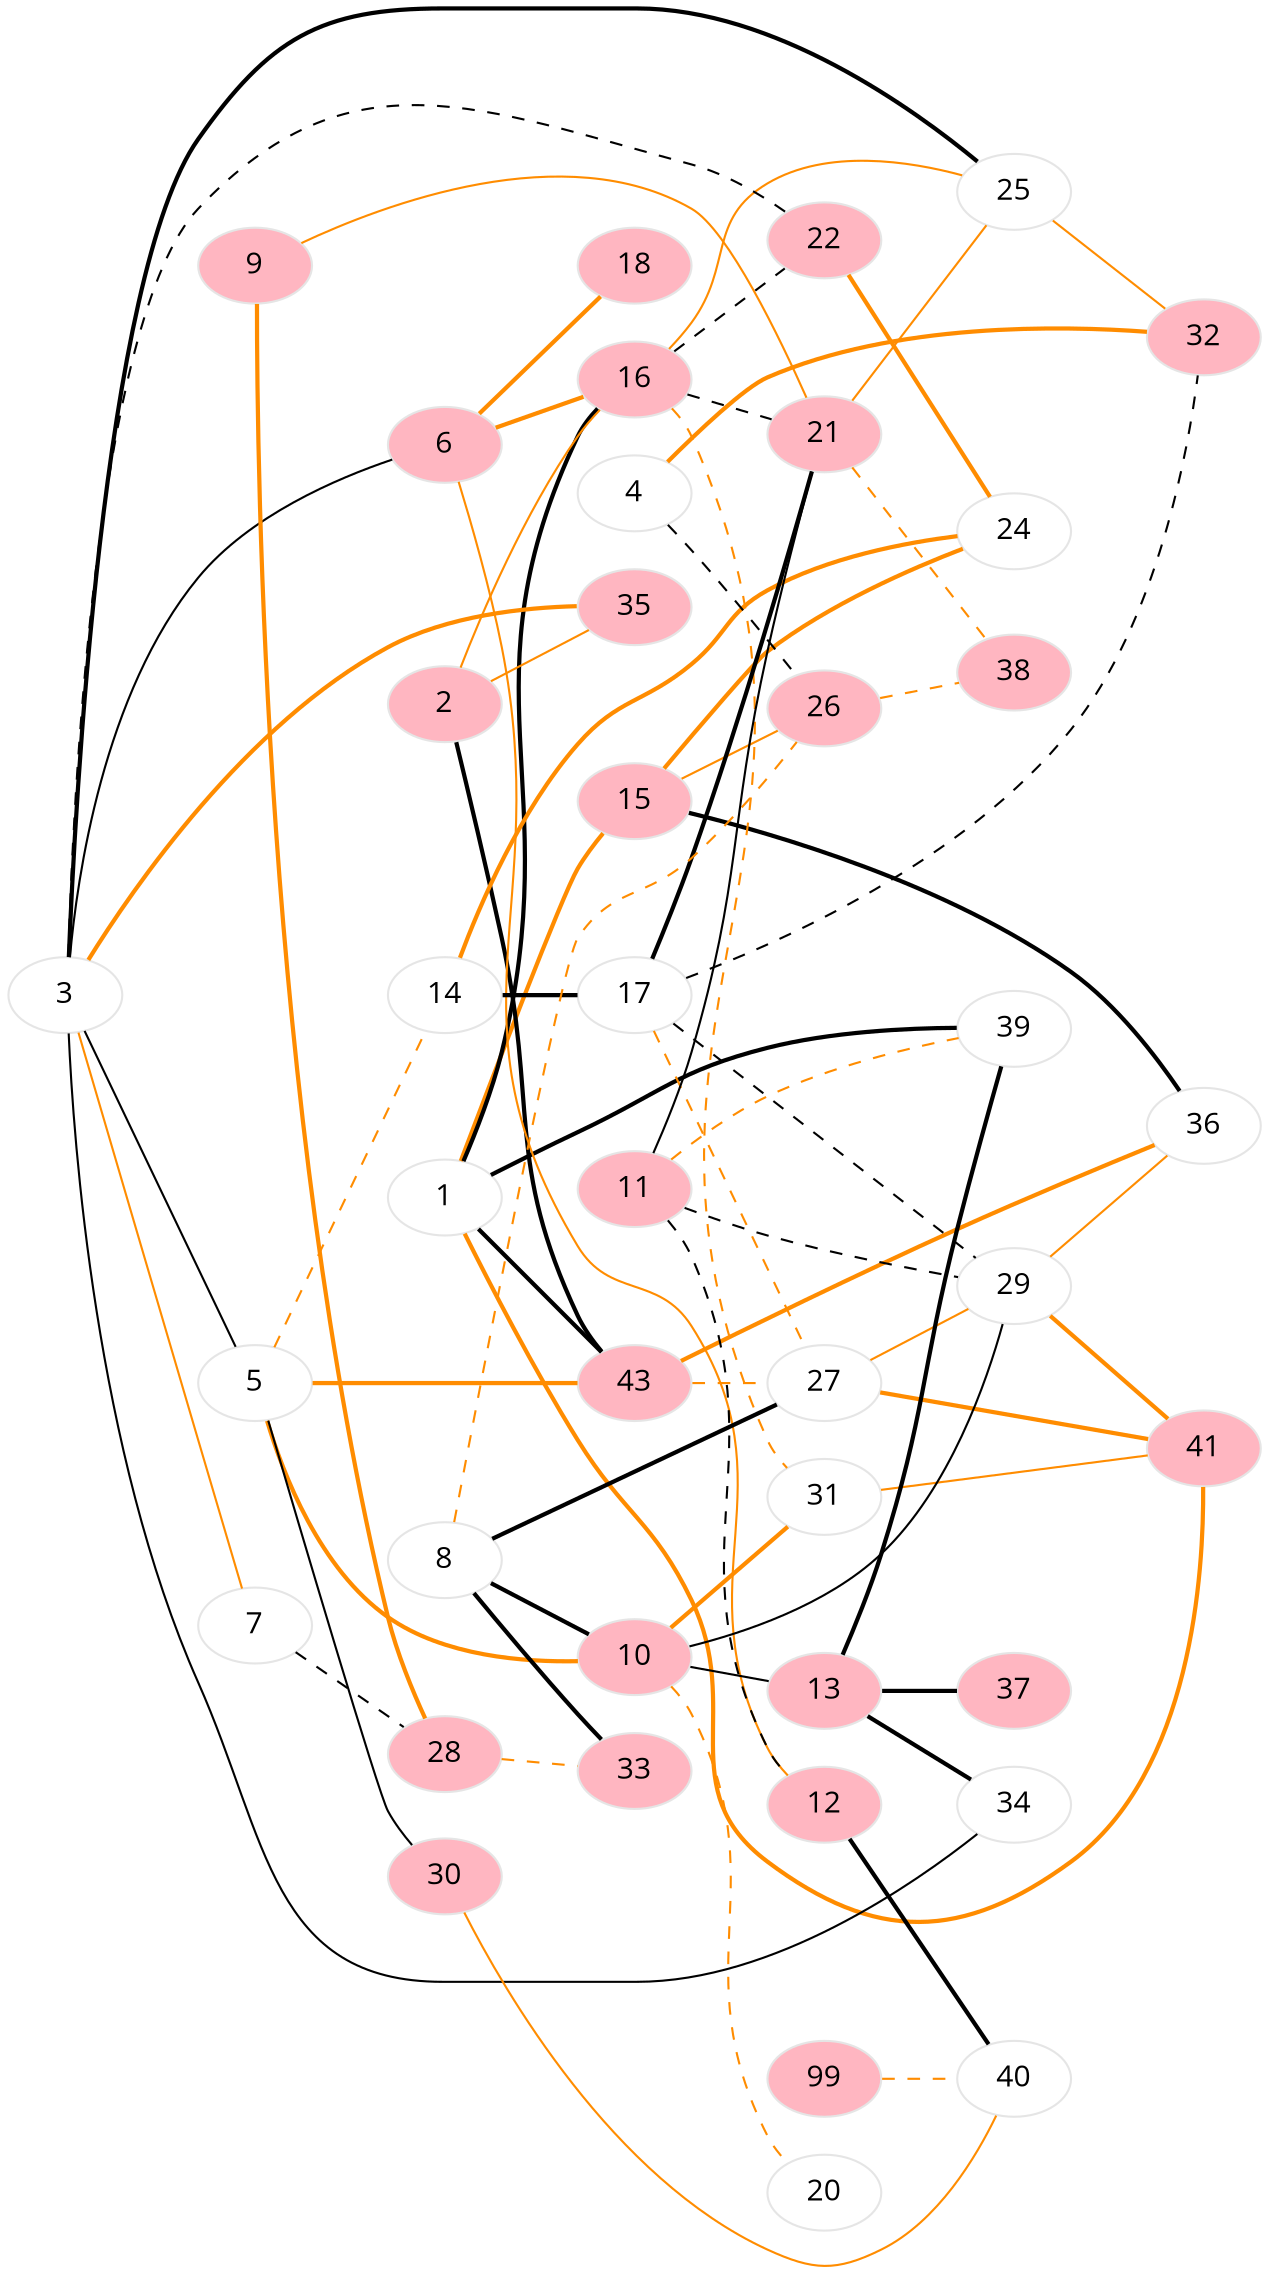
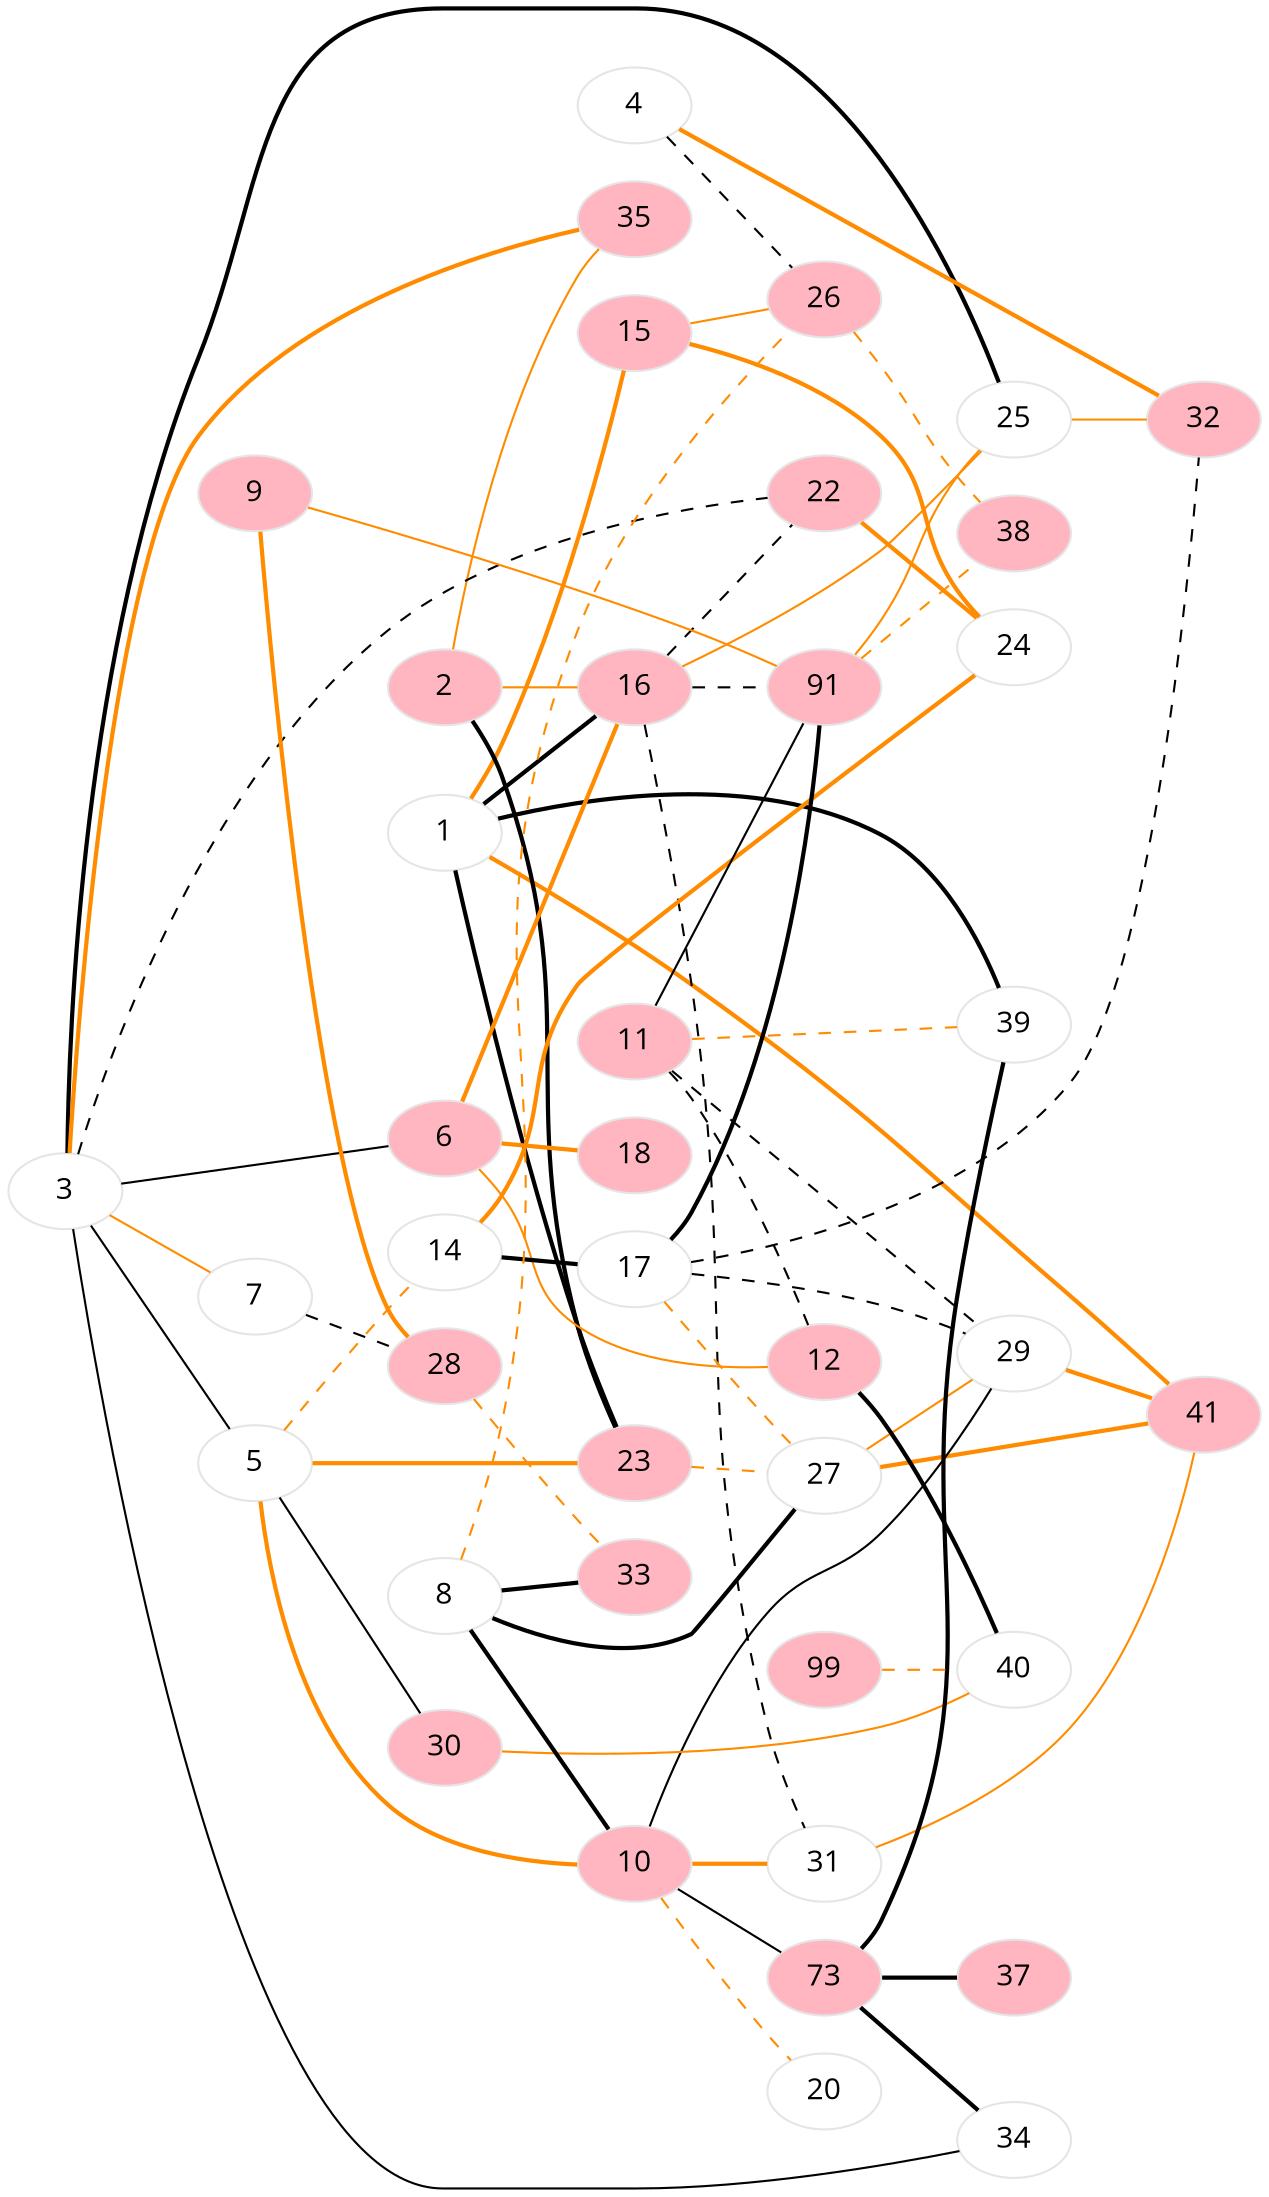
node "21": label "21" -> "91"
edge "16" -- "31": color darkorange -> black
node "36": removed
node "43": label "43" -> "23"
node "13": label "13" -> "73"
